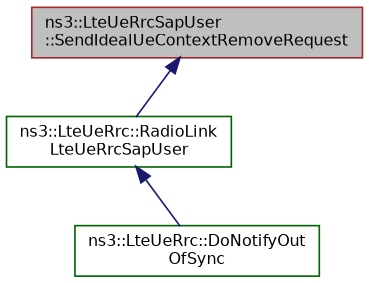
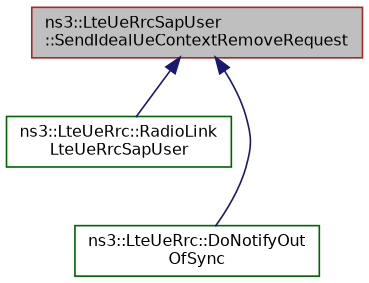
edge "ns3::LteUeRrc::DoNotifyOut OfSync" -> "ns3::LteUeRrc::RadioLink LteUeRrcSapUser": now "ns3::LteUeRrc::DoNotifyOut OfSync" -> "ns3::LteUeRrcSapUser ::SendIdealUeContextRemoveRequest"
